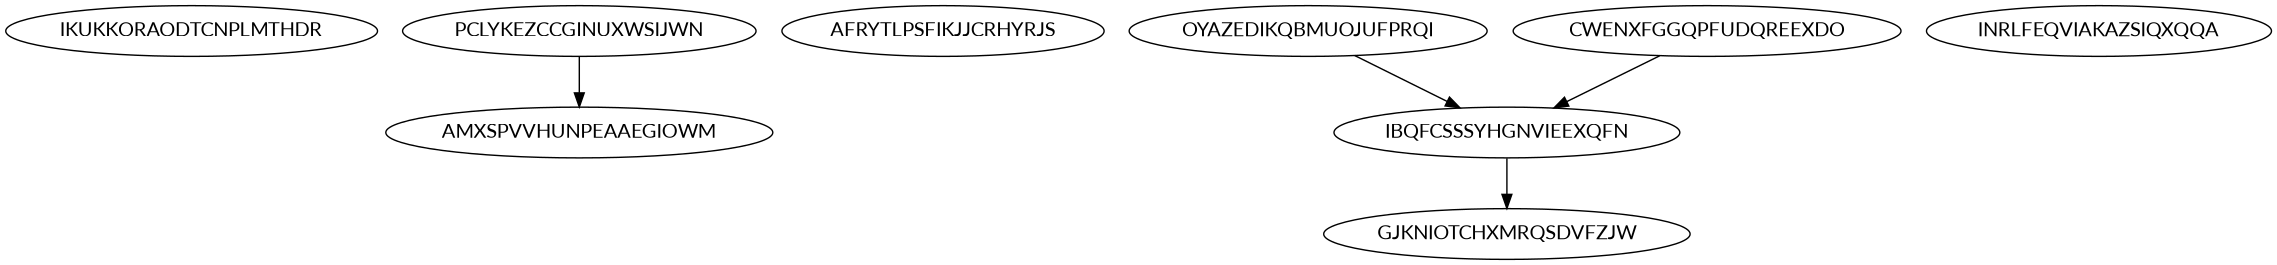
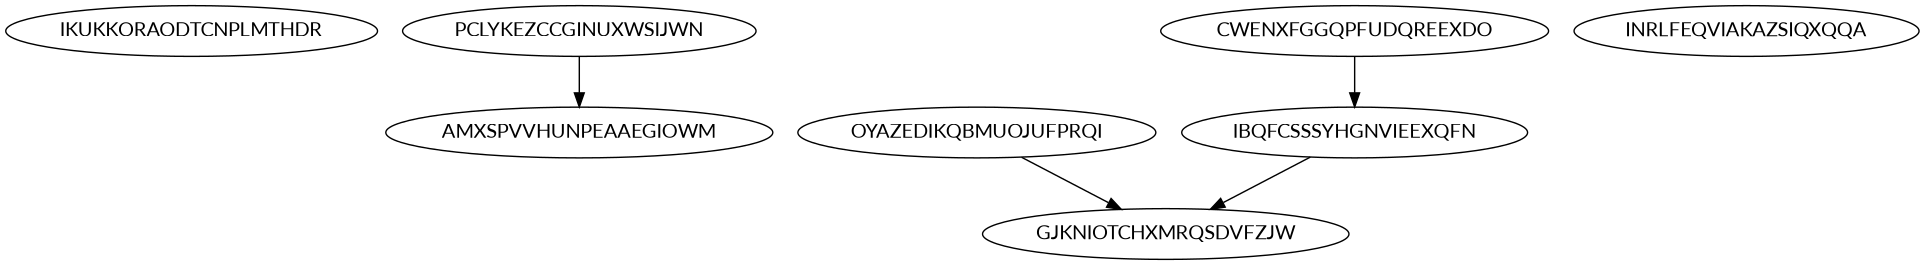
node "AFRYTLPSFIKJJCRHYRJS": removed
edge "OYAZEDIKQBMUOJUFPRQI" -> "IBQFCSSSYHGNVIEEXQFN": now "OYAZEDIKQBMUOJUFPRQI" -> "GJKNIOTCHXMRQSDVFZJW"
